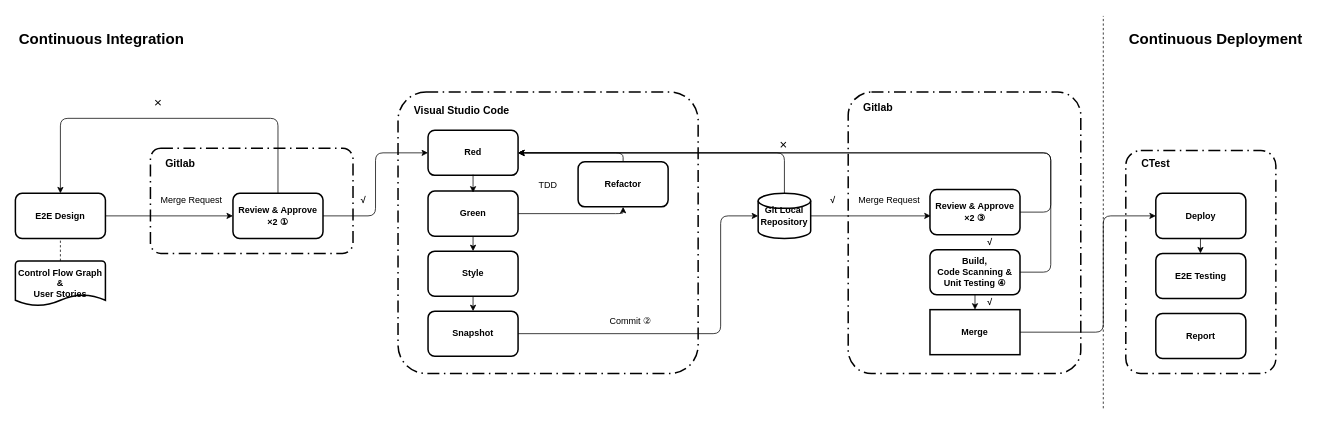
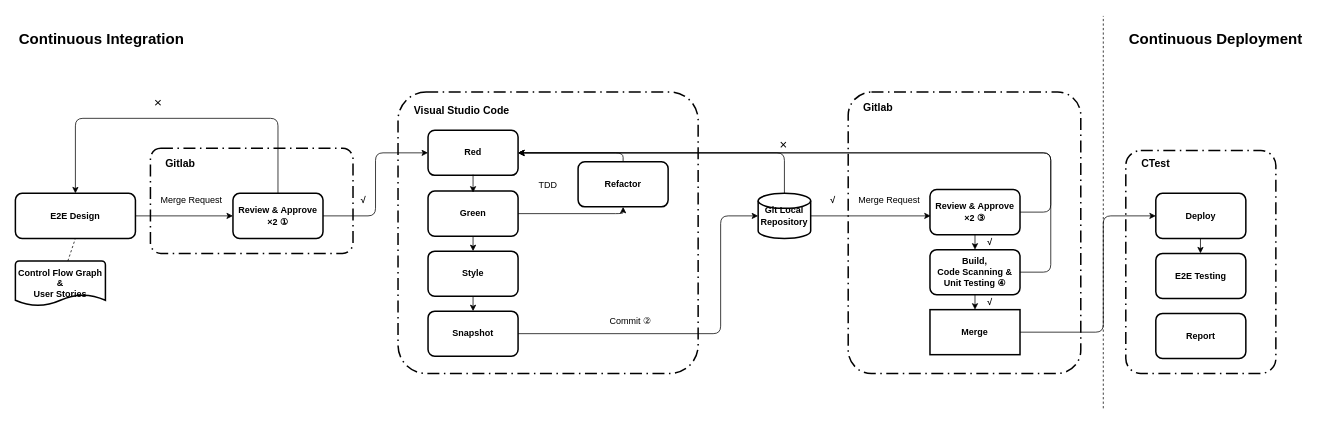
node "E2E Design": size 90x45 -> 120x45
edge "Review & Approve ×2 ③" -> "Build, Code Scanning & Unit Testing ④": added
